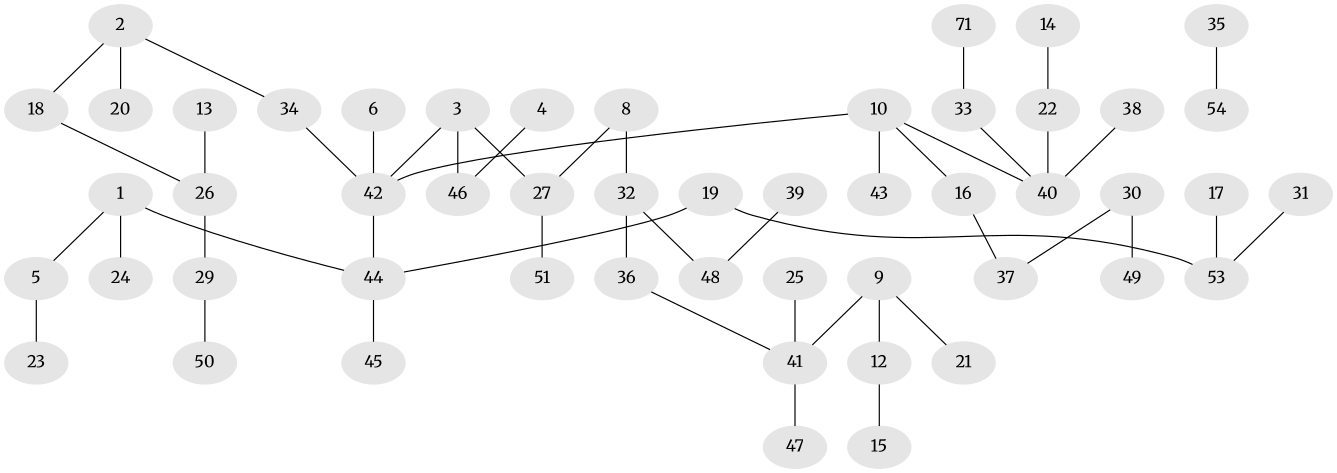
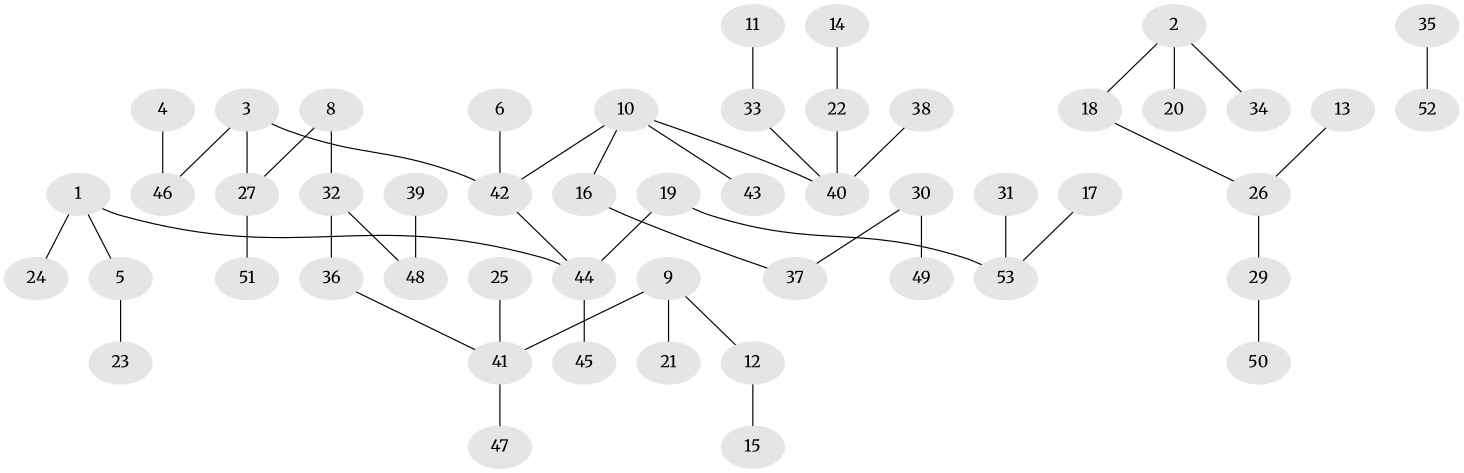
node "71": label "71" -> "11"
node "54": label "54" -> "52"
edge "34" -- "42": removed
